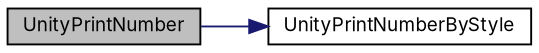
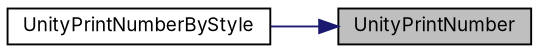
edge "UnityPrintNumber" -> "UnityPrintNumberByStyle": reversed
